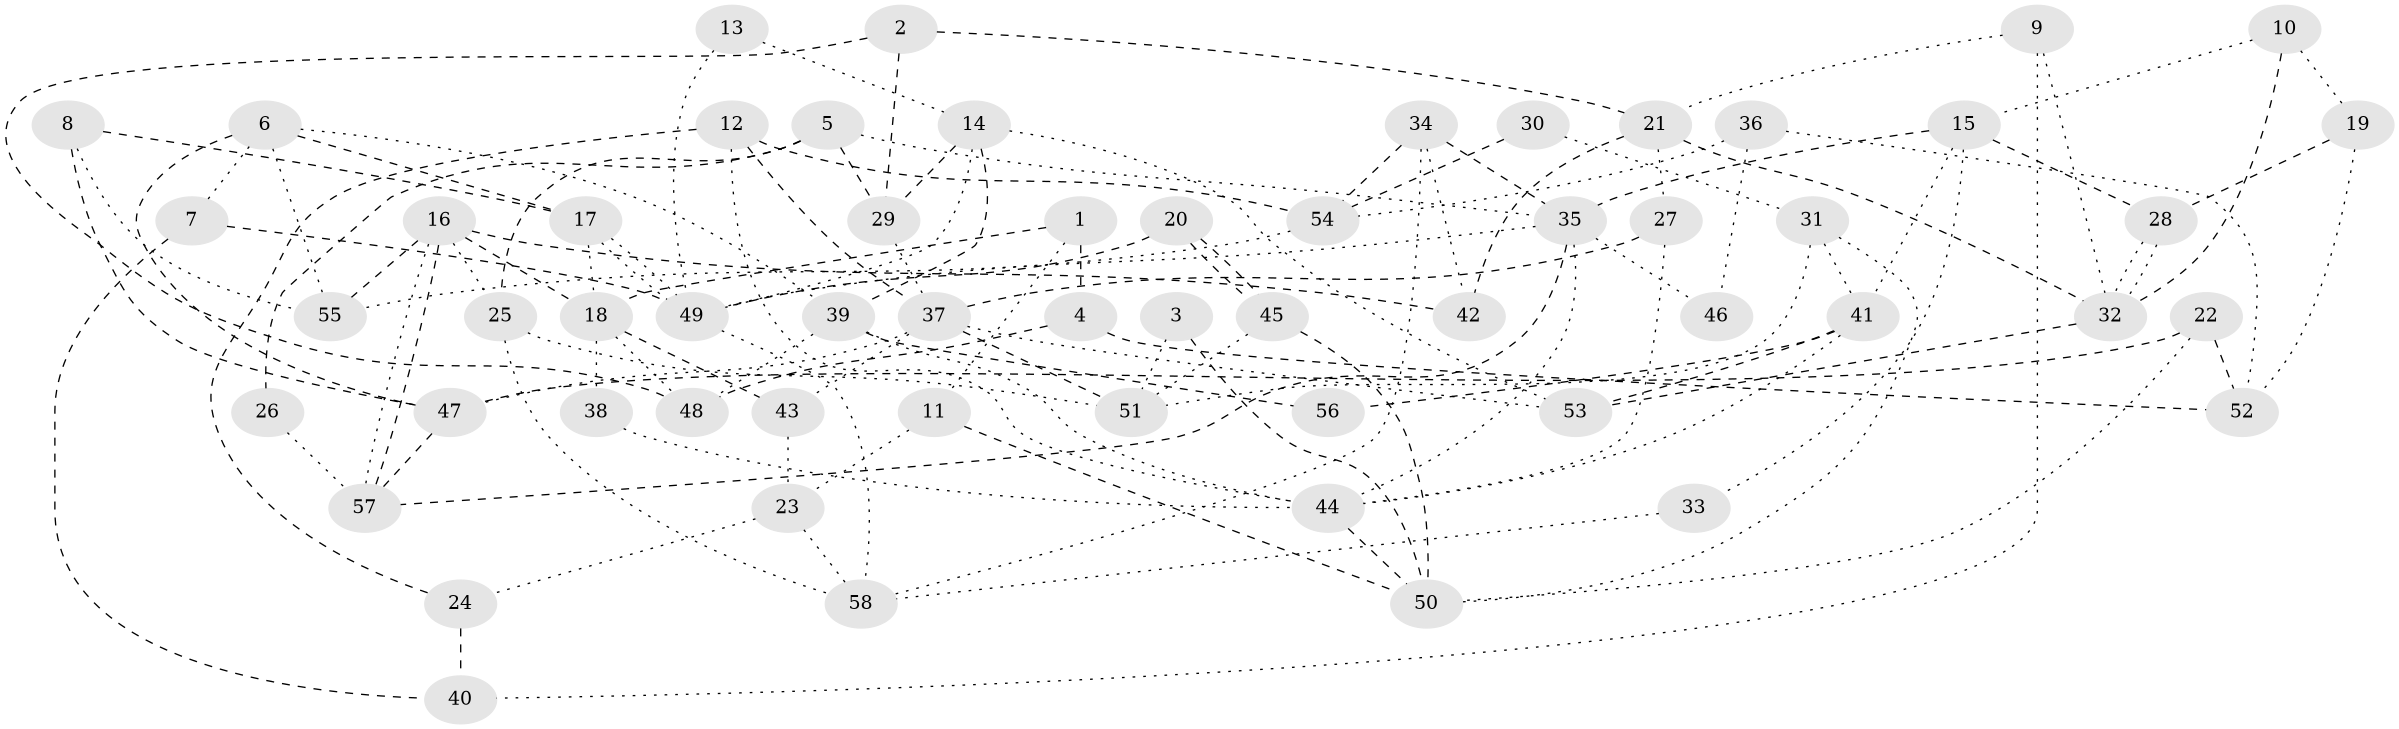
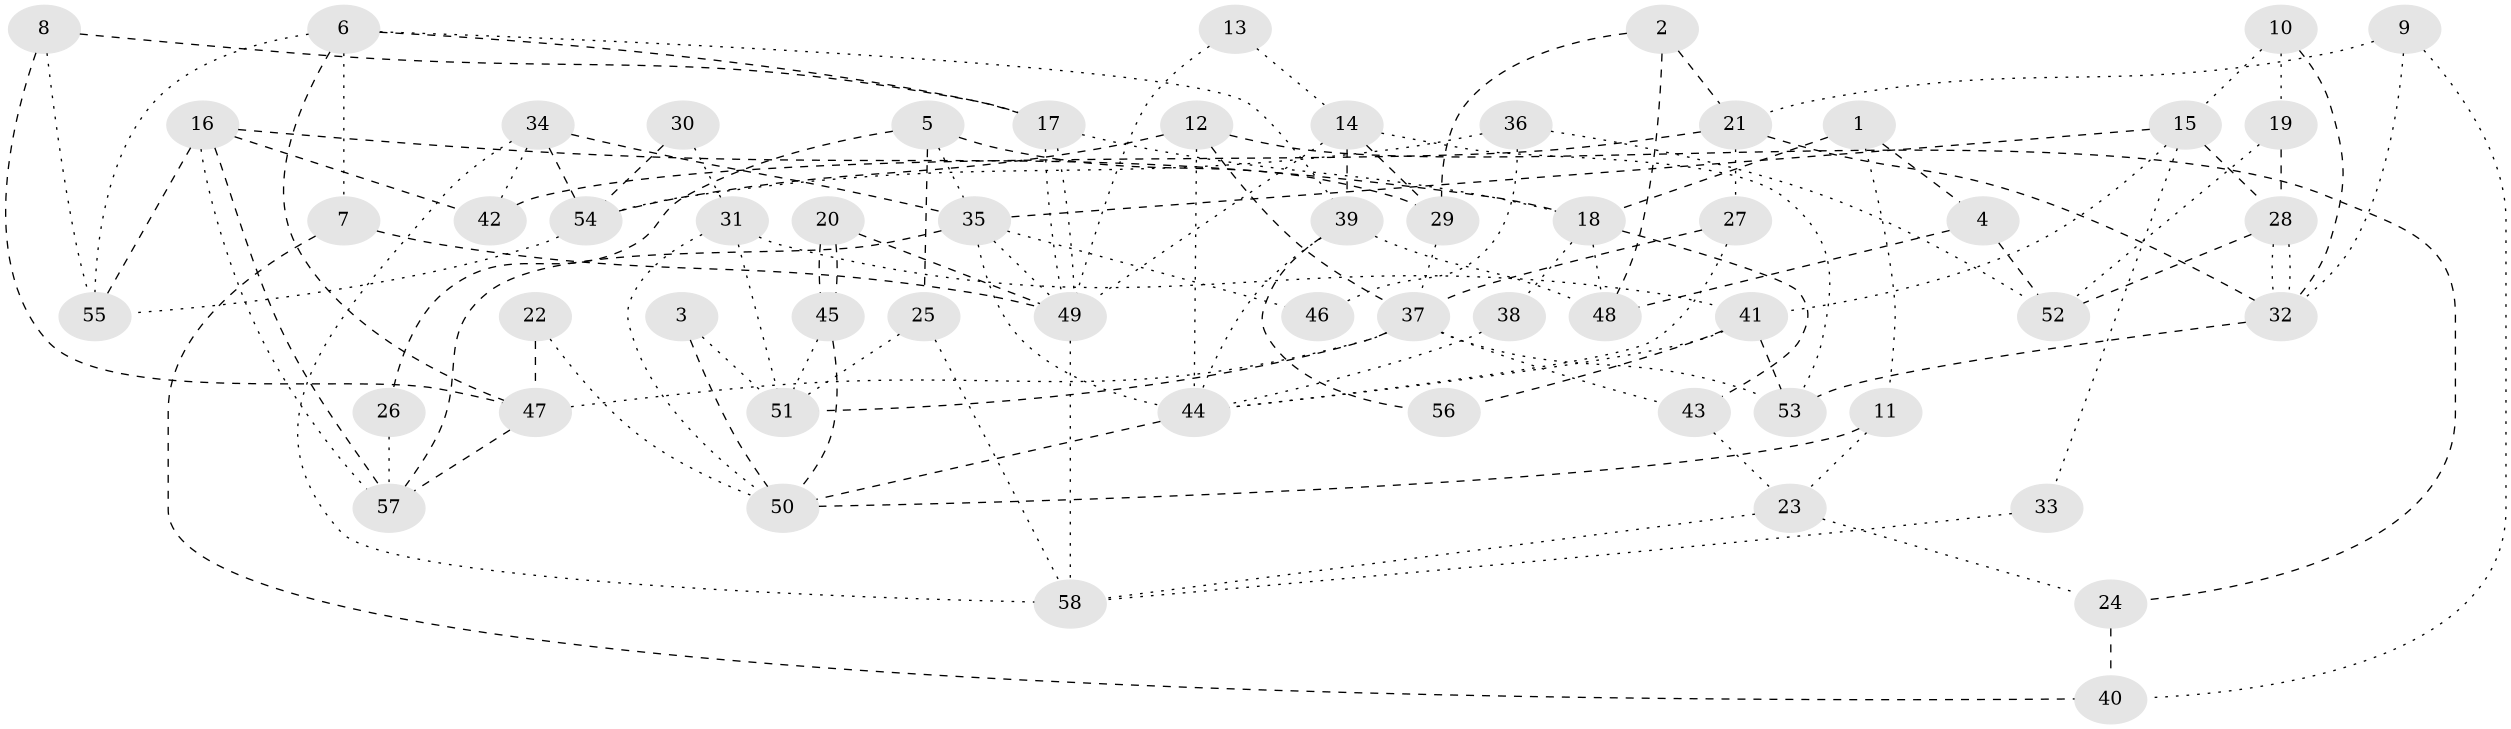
edge "16" -- "25": removed
edge "22" -- "52": now "28" -- "52"
